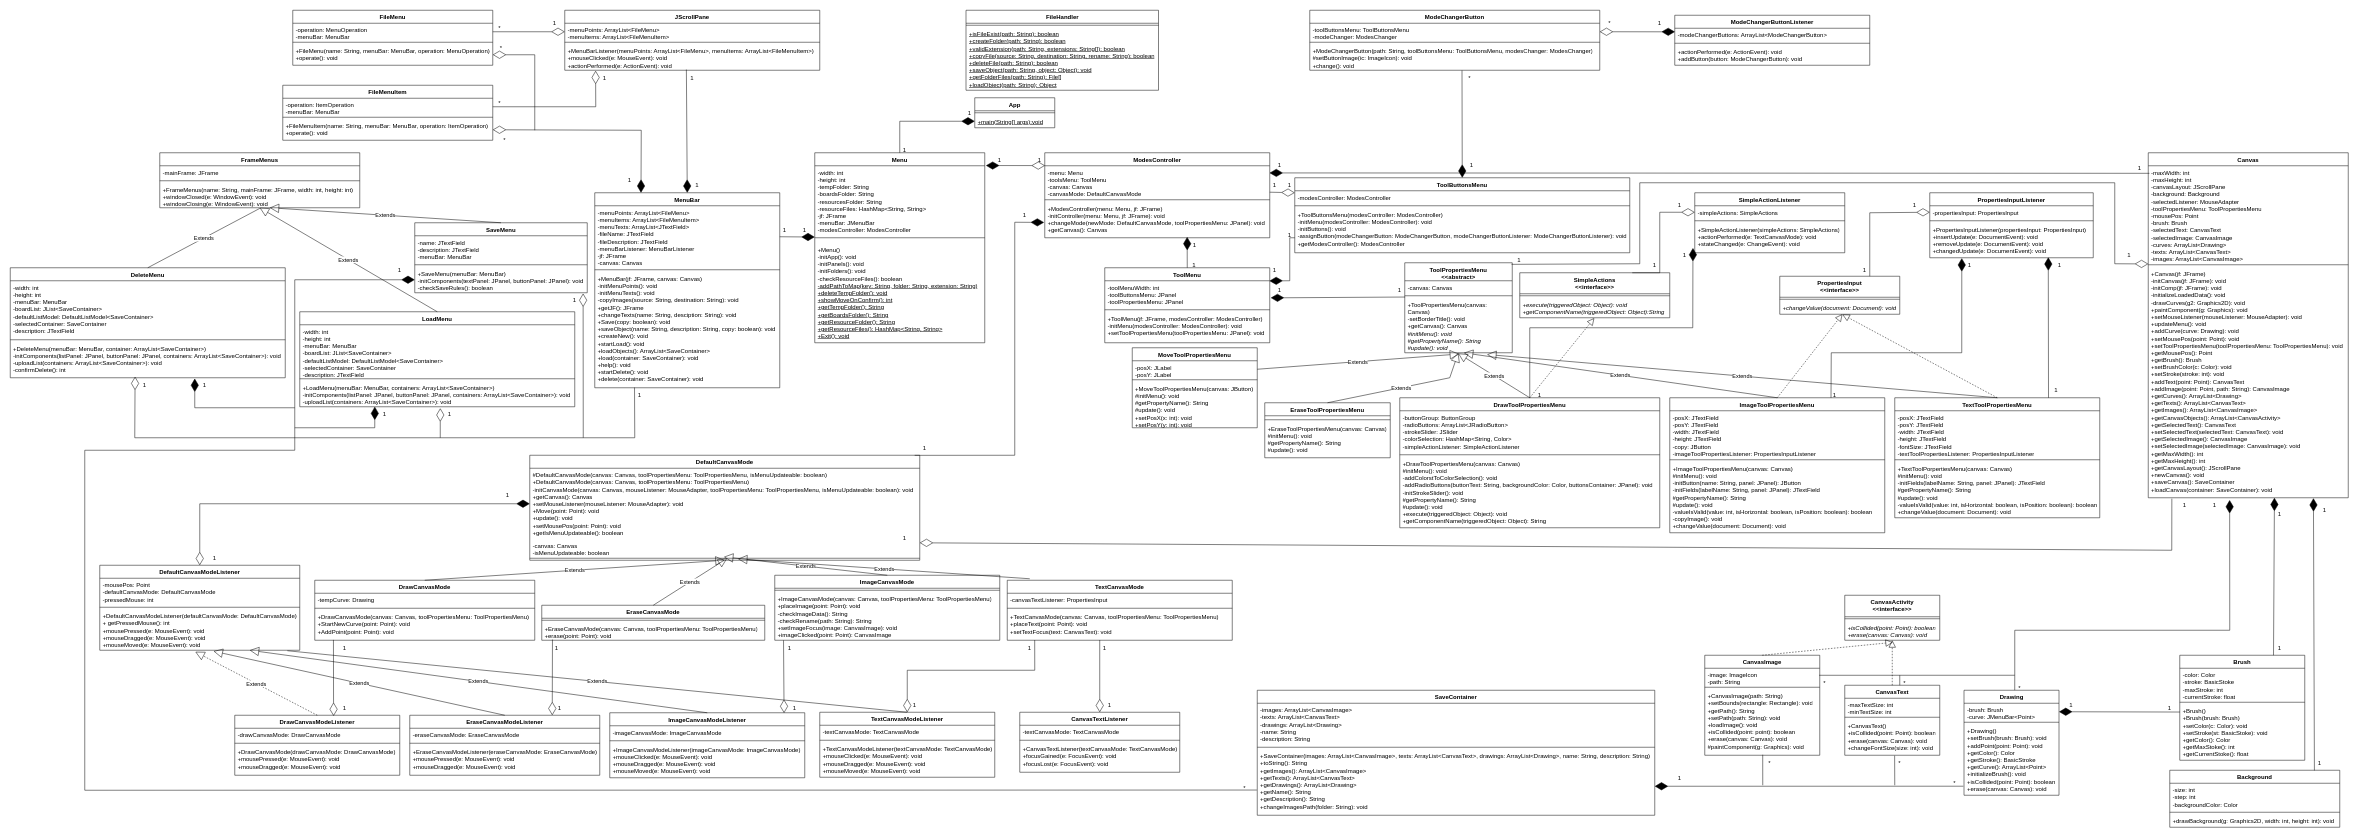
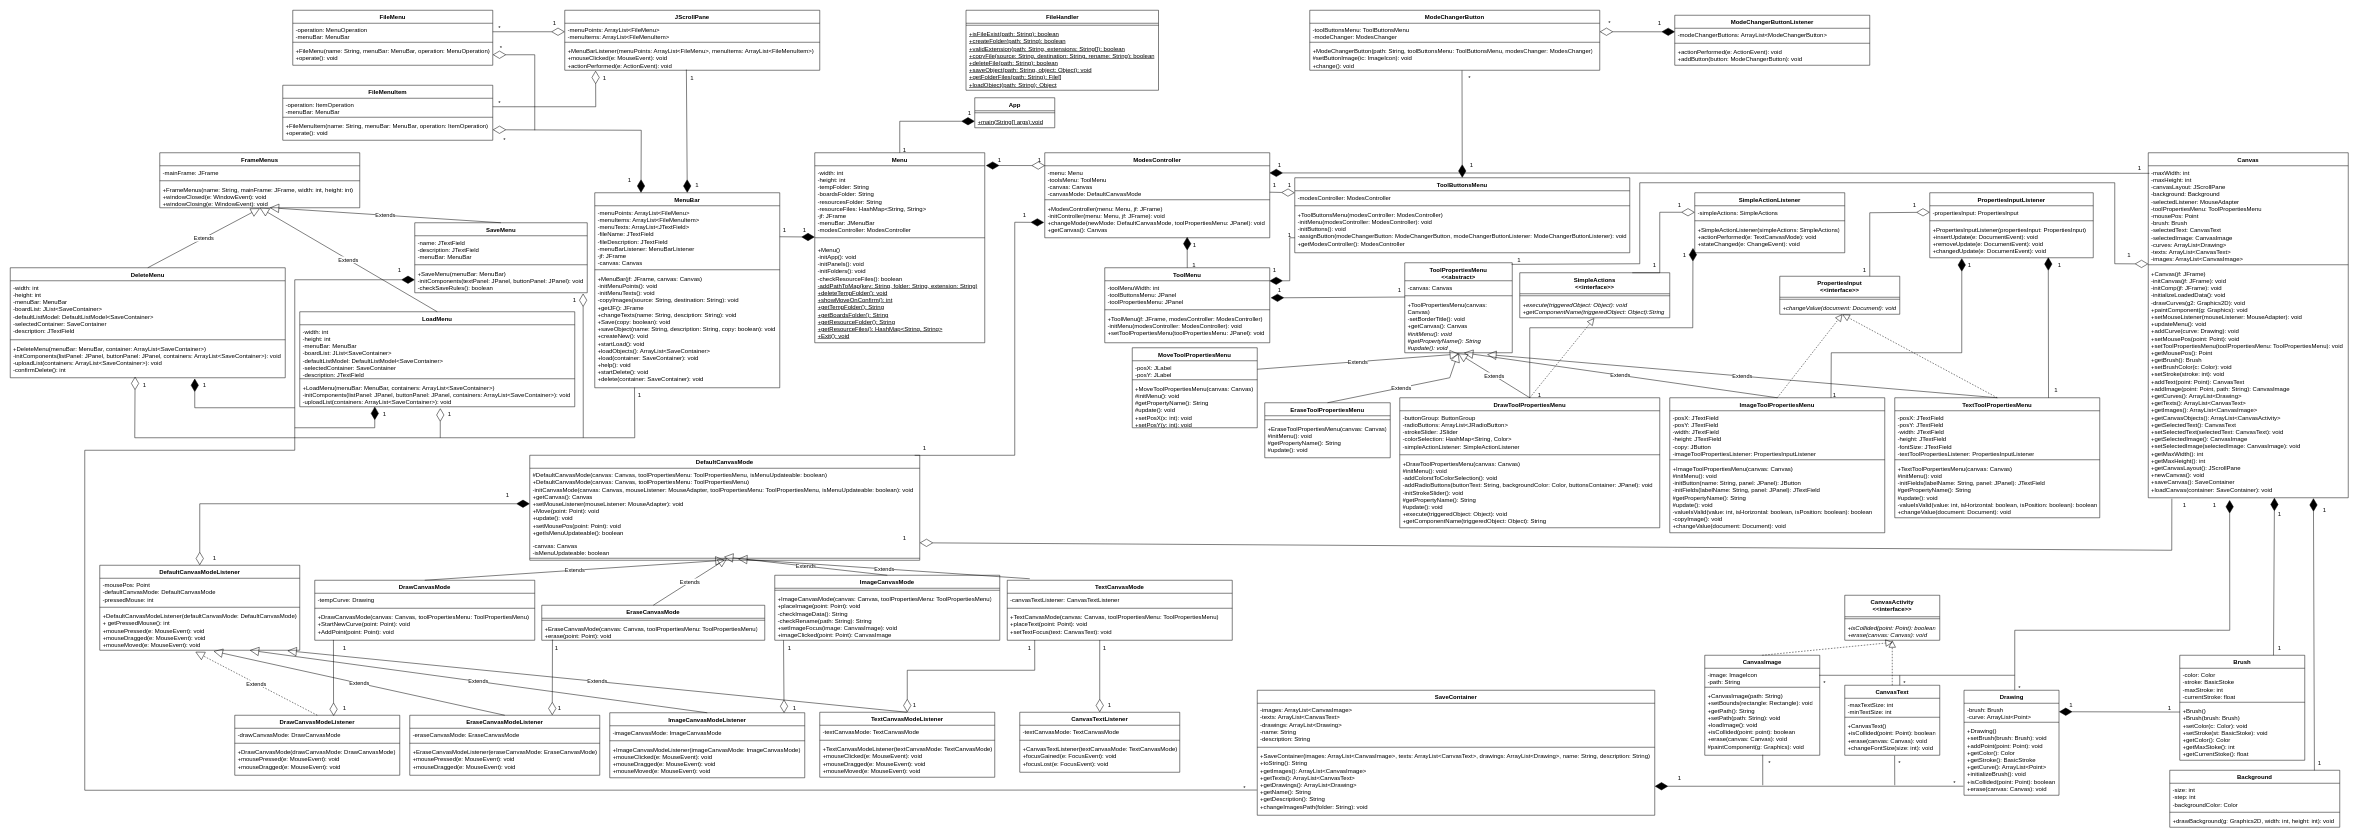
edge "+FrameMenus(name: String, mainFrame: JFrame, width: int, height: int) +windowClosed(e: WindowEvent): void +windowClosing(e: WindowEvent): void" -- "DeleteMenu": arrowhead none -> block
node "+MoveToolPropertiesMenu(canvas: JButton) #initMenu(): void #getPropertyName(): String #update(): void +setPosX(x: int): void +setPosY(y: int): void": label "+MoveToolPropertiesMenu(canvas: JButton) #initMenu(): void #getPropertyName(): String #update(): void +setPosX(x: int): void +setPosY(y: int): void" -> "+MoveToolPropertiesMenu(canvas: Canvas) #initMenu(): void #getPropertyName(): String #update(): void +setPosX(x: int): void +setPosY(y: int): void"
node "-canvasTextListener: PropertiesInput": label "-canvasTextListener: PropertiesInput" -> "-canvasTextListener: CanvasTextListener"
edge "+DefaultCanvasModeListener(defaultCanvasMode: DefaultCanvasMode) + getPressedMouse(): int +mousePressed(e: MouseEvent): void +mouseDragged(e: MouseEvent): void +mouseMoved(e: MouseEvent): void" -- "TextCanvasModeListener": arrowhead none -> block
node "-brush: Brush -curve: JMenuBar<Point>": label "-brush: Brush -curve: JMenuBar<Point>" -> "-brush: Brush -curve: ArrayList<Point>"
